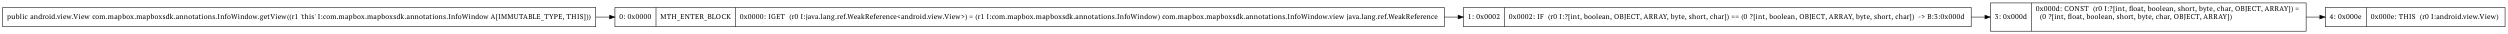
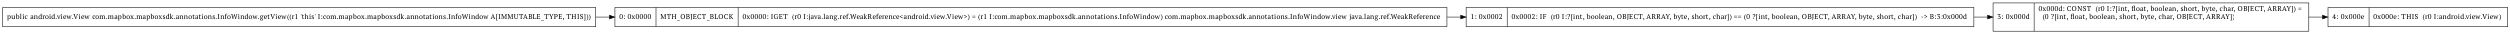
node "0: 0x0000": text "MTH_ENTER_BLOCK" -> "MTH_OBJECT_BLOCK"
